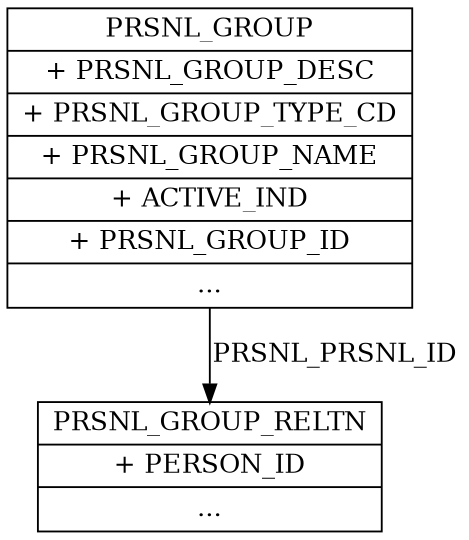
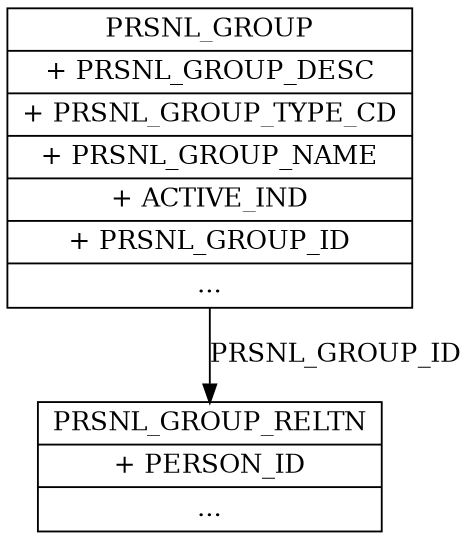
edge "PRSNL_GROUP" -> "PRSNL_GROUP_RELTN": label "PRSNL_PRSNL_ID" -> "PRSNL_GROUP_ID"
